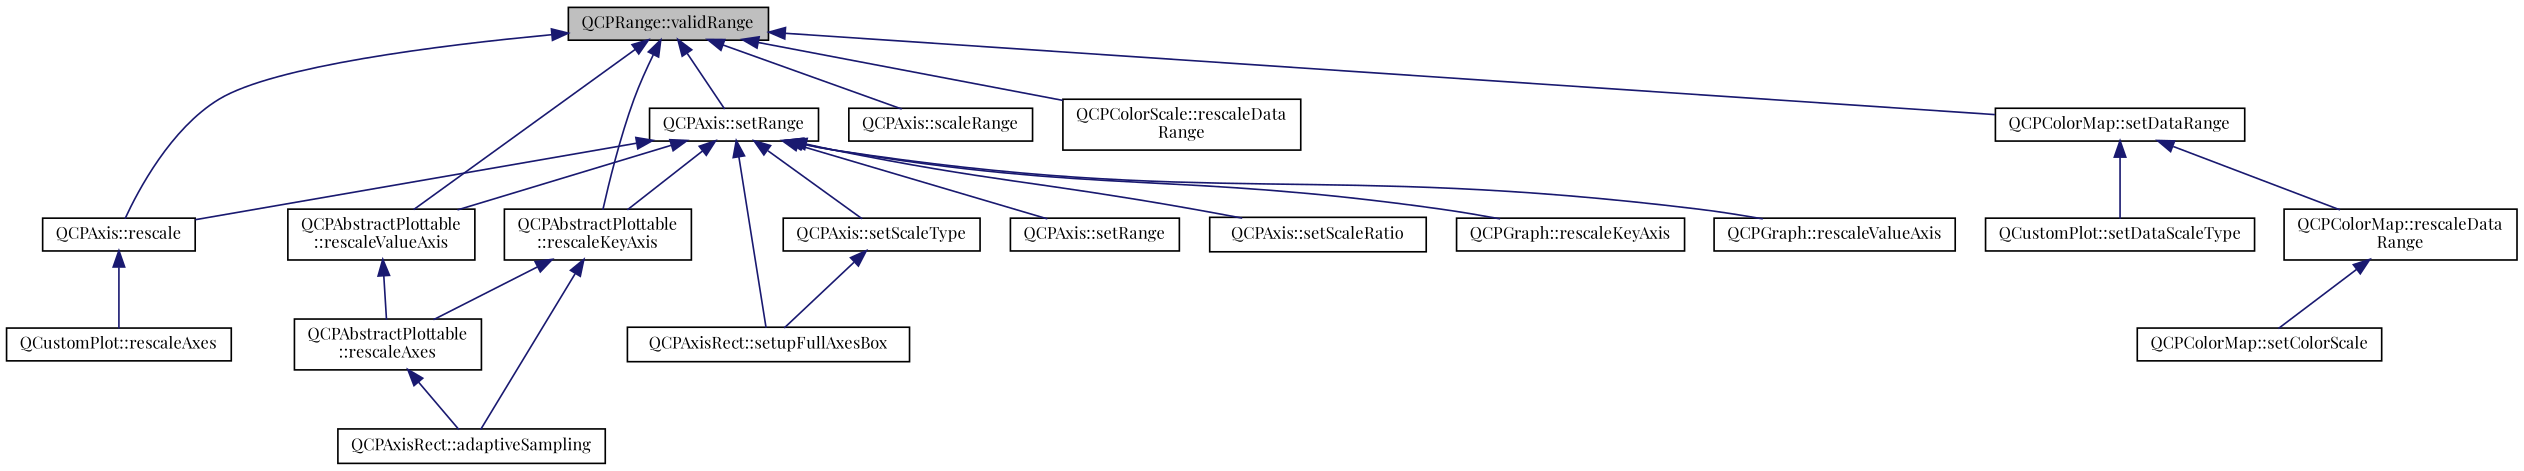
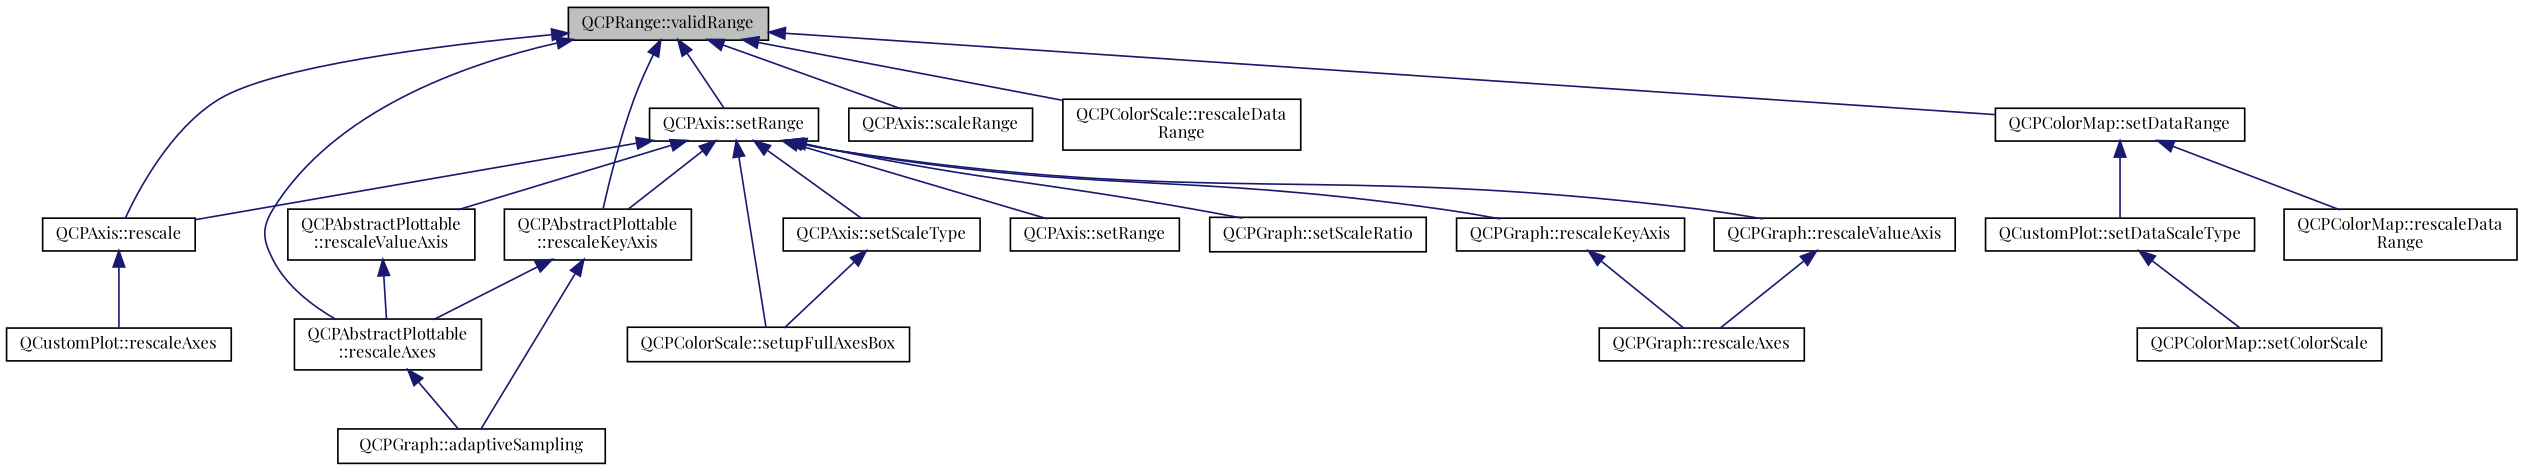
edge "QCPAbstractPlottable ::rescaleValueAxis" -> "QCPRange::validRange": now "QCPAbstractPlottable ::rescaleAxes" -> "QCPRange::validRange"
node "QCPAxis::setScaleRatio": label "QCPAxis::setScaleRatio" -> "QCPGraph::setScaleRatio"
edge "QCPColorMap::setColorScale" -> "QCPColorMap::rescaleData Range": now "QCPColorMap::setColorScale" -> "QCustomPlot::setDataScaleType"
node "QCPAxisRect::setupFullAxesBox": label "QCPAxisRect::setupFullAxesBox" -> "QCPColorScale::setupFullAxesBox"
node "QCPGraph::rescaleAxes": added
node "QCPAxisRect::adaptiveSampling": label "QCPAxisRect::adaptiveSampling" -> "QCPGraph::adaptiveSampling"
